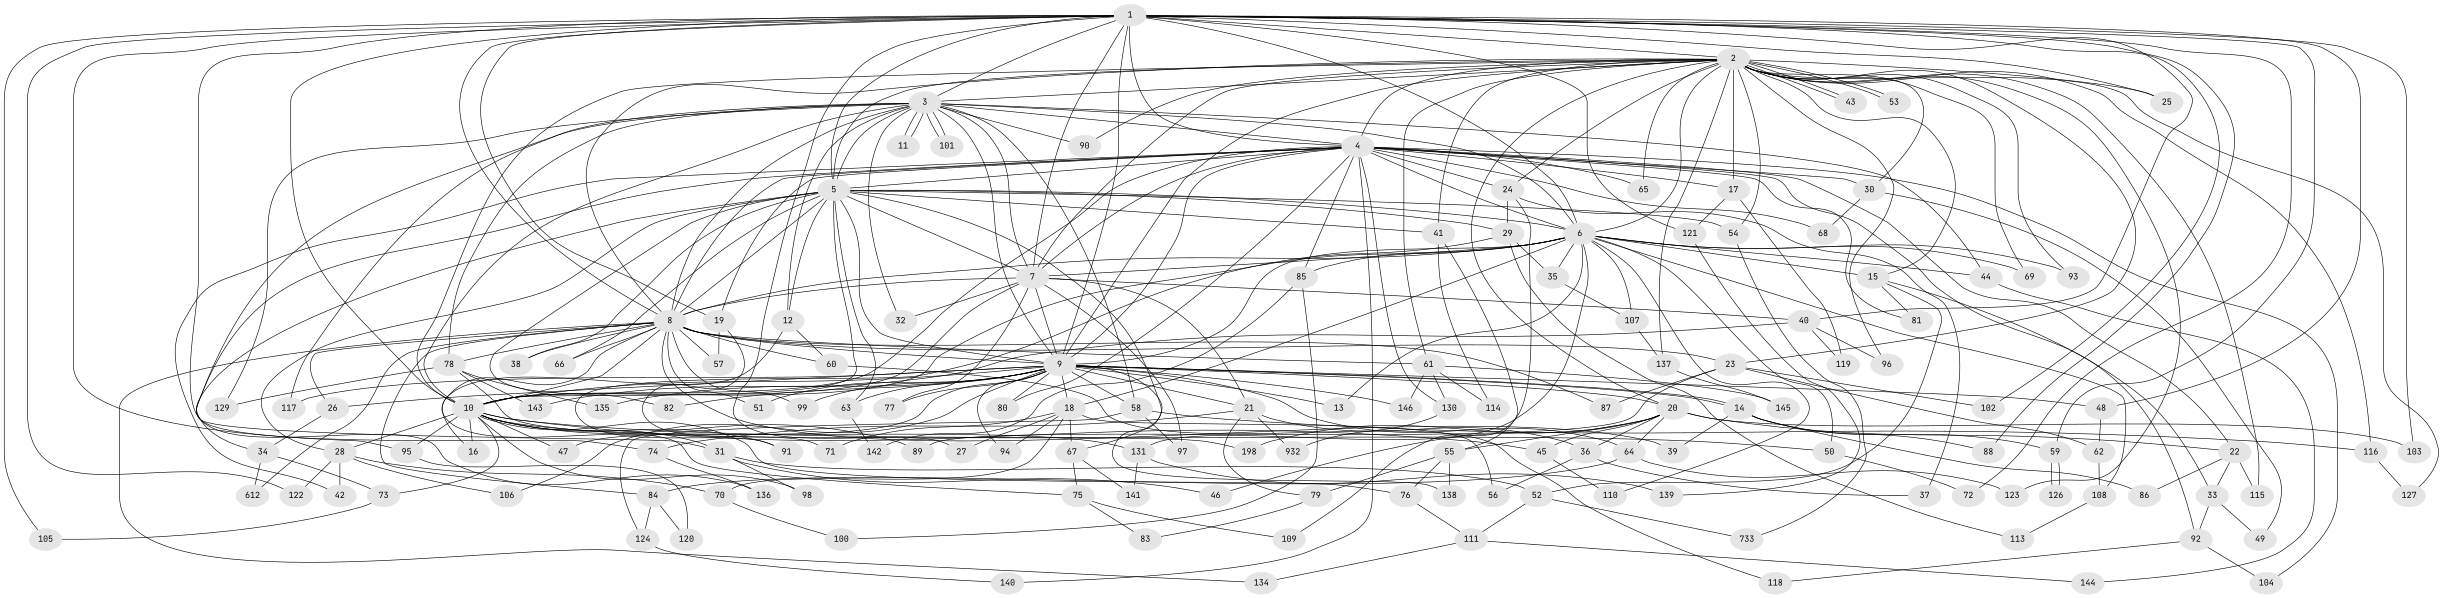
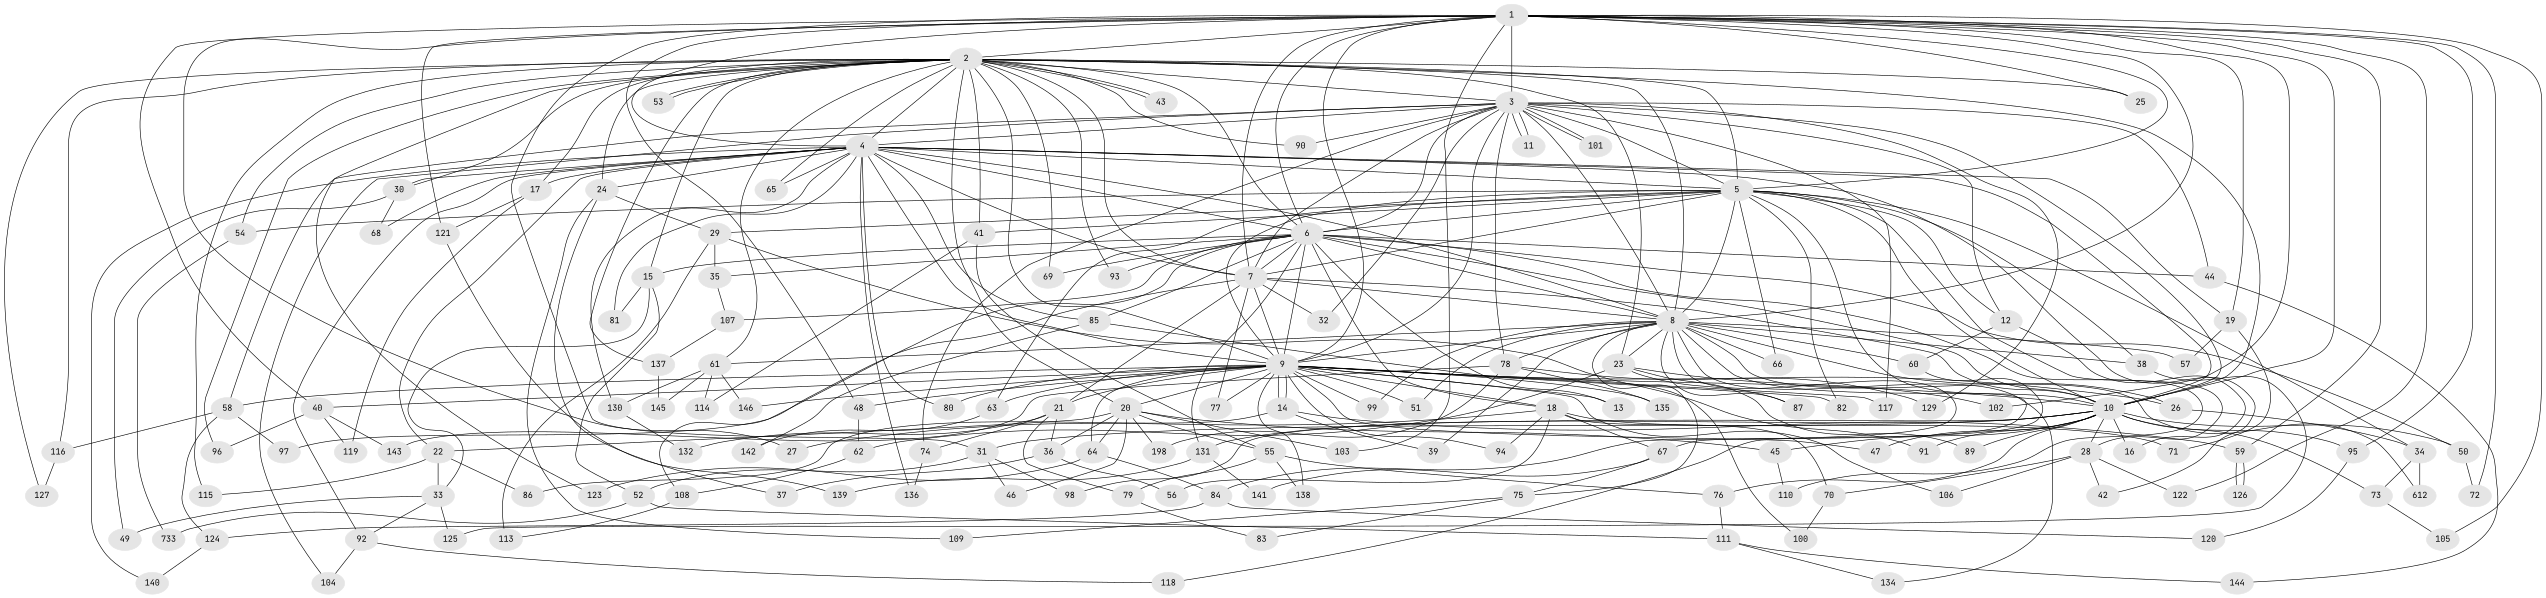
edge "4" -- "104": now "3" -- "104"
edge "7" -- "40": now "9" -- "40"
node "932": label "932" -> "132"
node "88": removed
node "125": added
